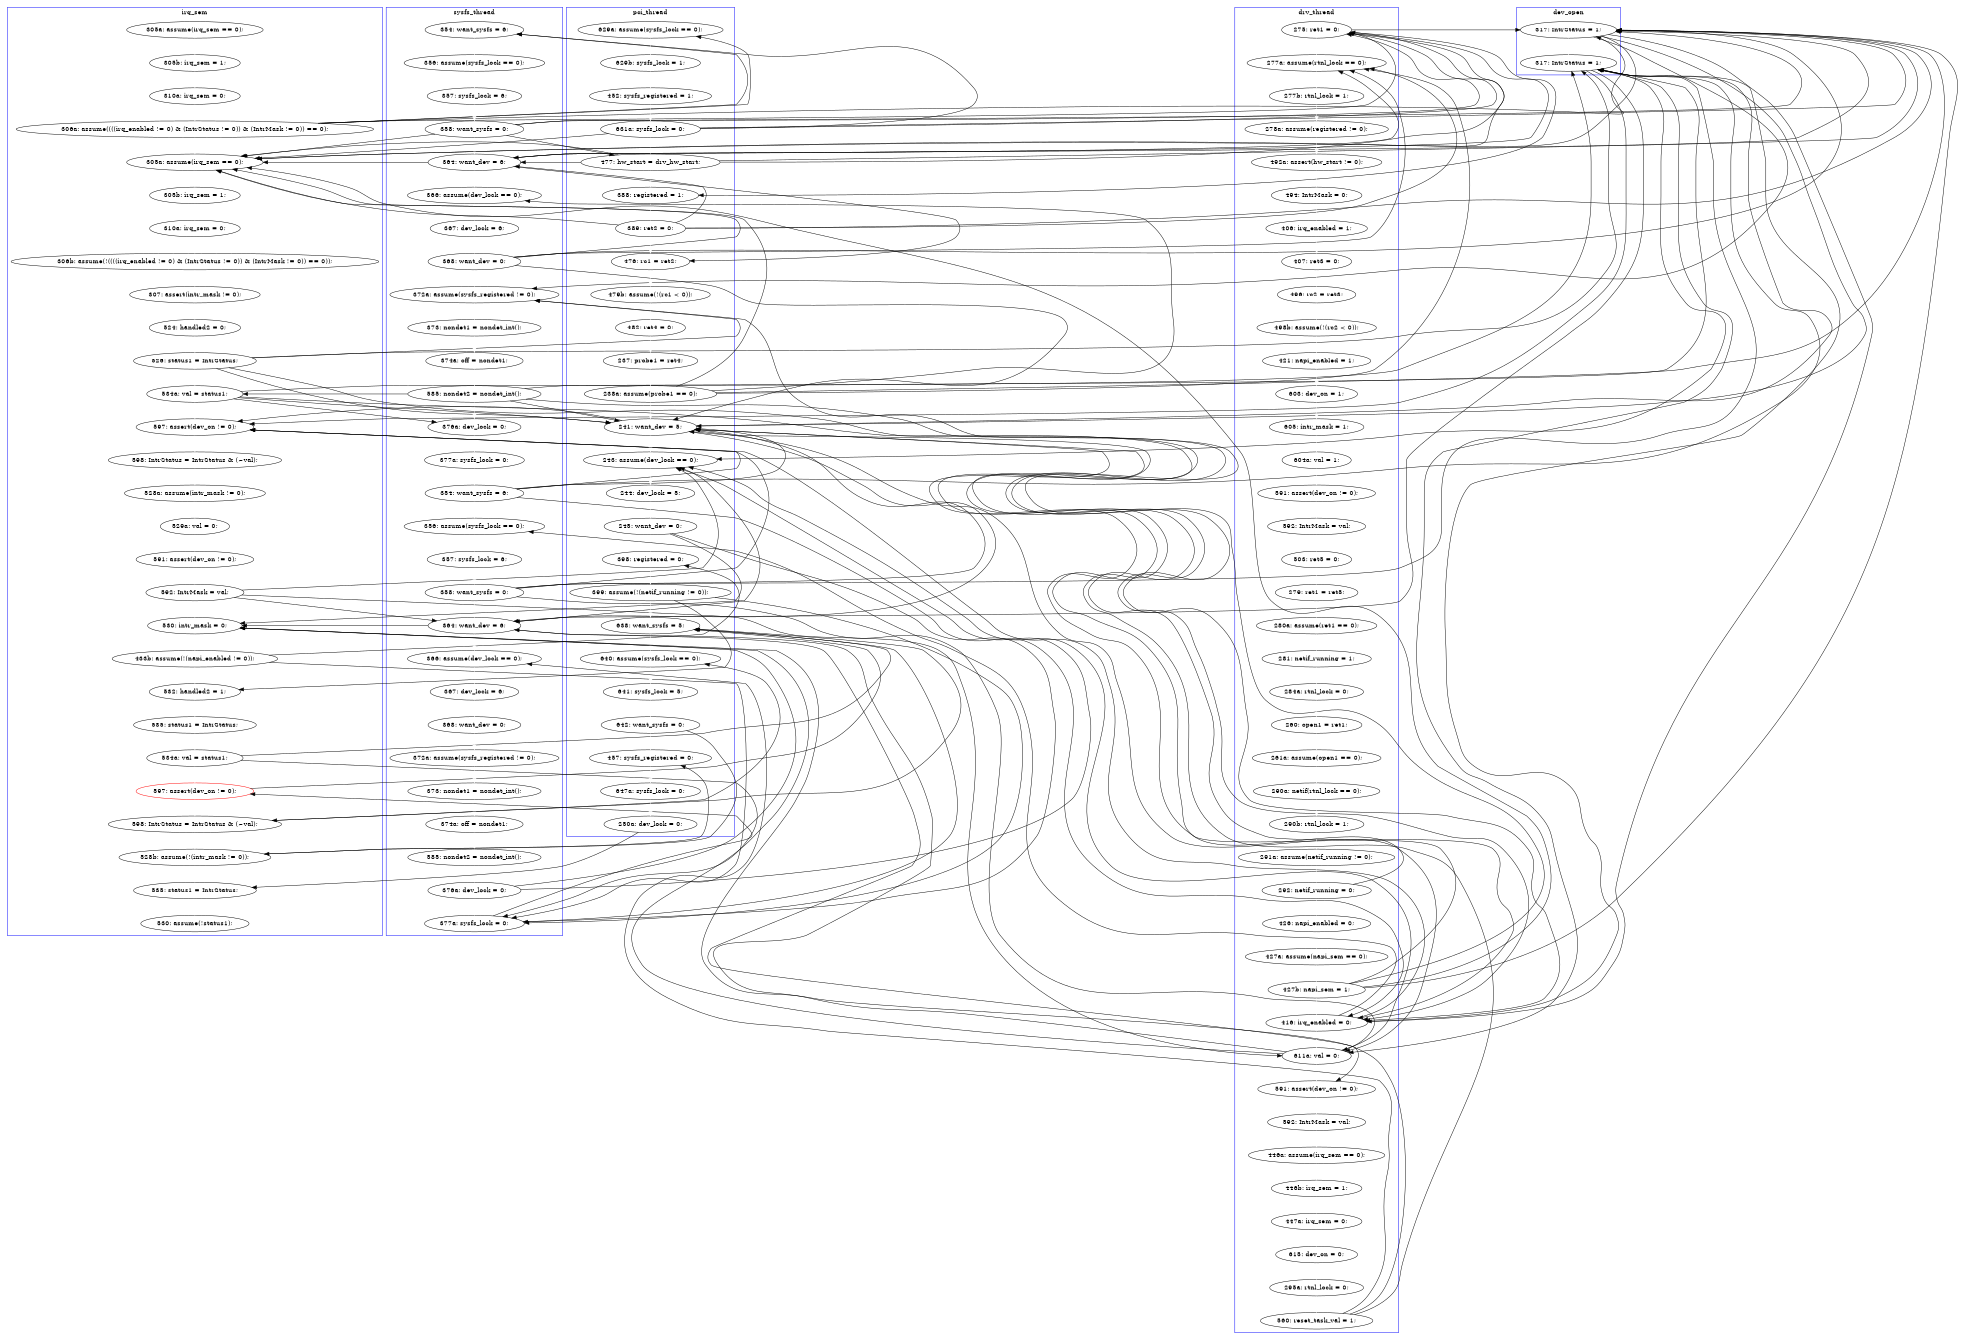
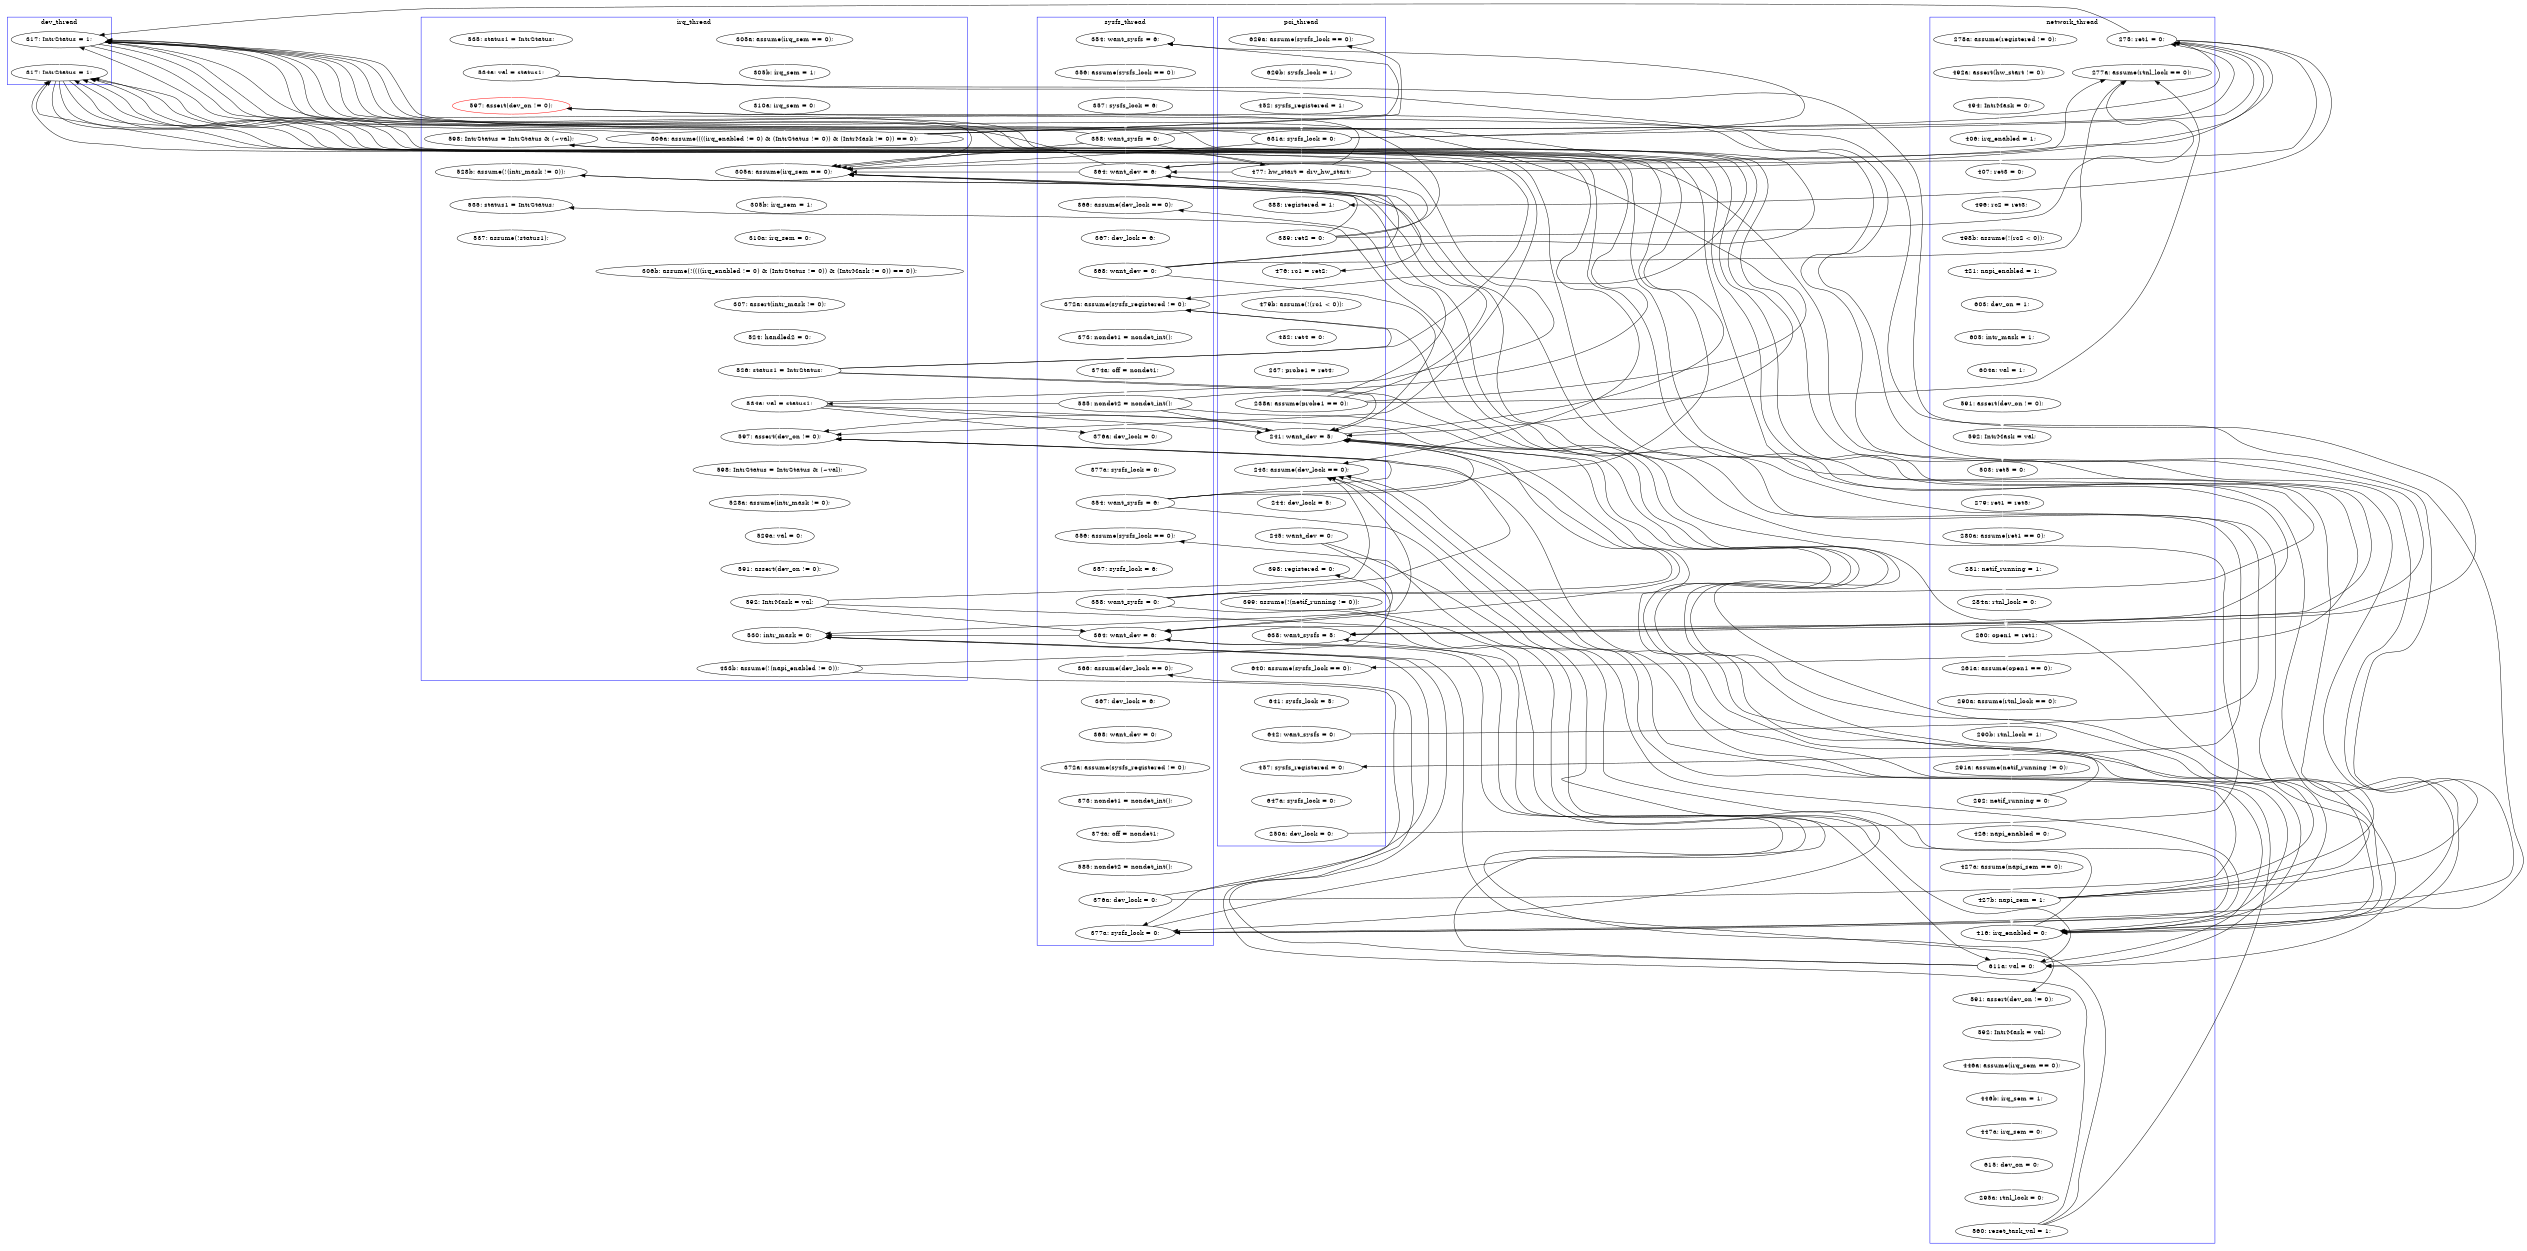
cluster "irq_sem": label "irq_sem" -> "irq_thread"
cluster "drv_thread": label "drv_thread" -> "network_thread"
cluster "dev_open": label "dev_open" -> "dev_thread"
node "277b: rtnl_lock = 1;": removed
edge "560: reset_task_val = 1;" -> "241: want_dev = 5;": now "560: reset_task_val = 1;" -> "243: assume(dev_lock == 0);"
node "532: handled2 = 1;": removed
node "290a: netif(rtnl_lock == 0);": label "290a: netif(rtnl_lock == 0);" -> "290a: assume(rtnl_lock == 0);"
node "530: assume(!status1);": label "530: assume(!status1);" -> "537: assume(!status1);"
